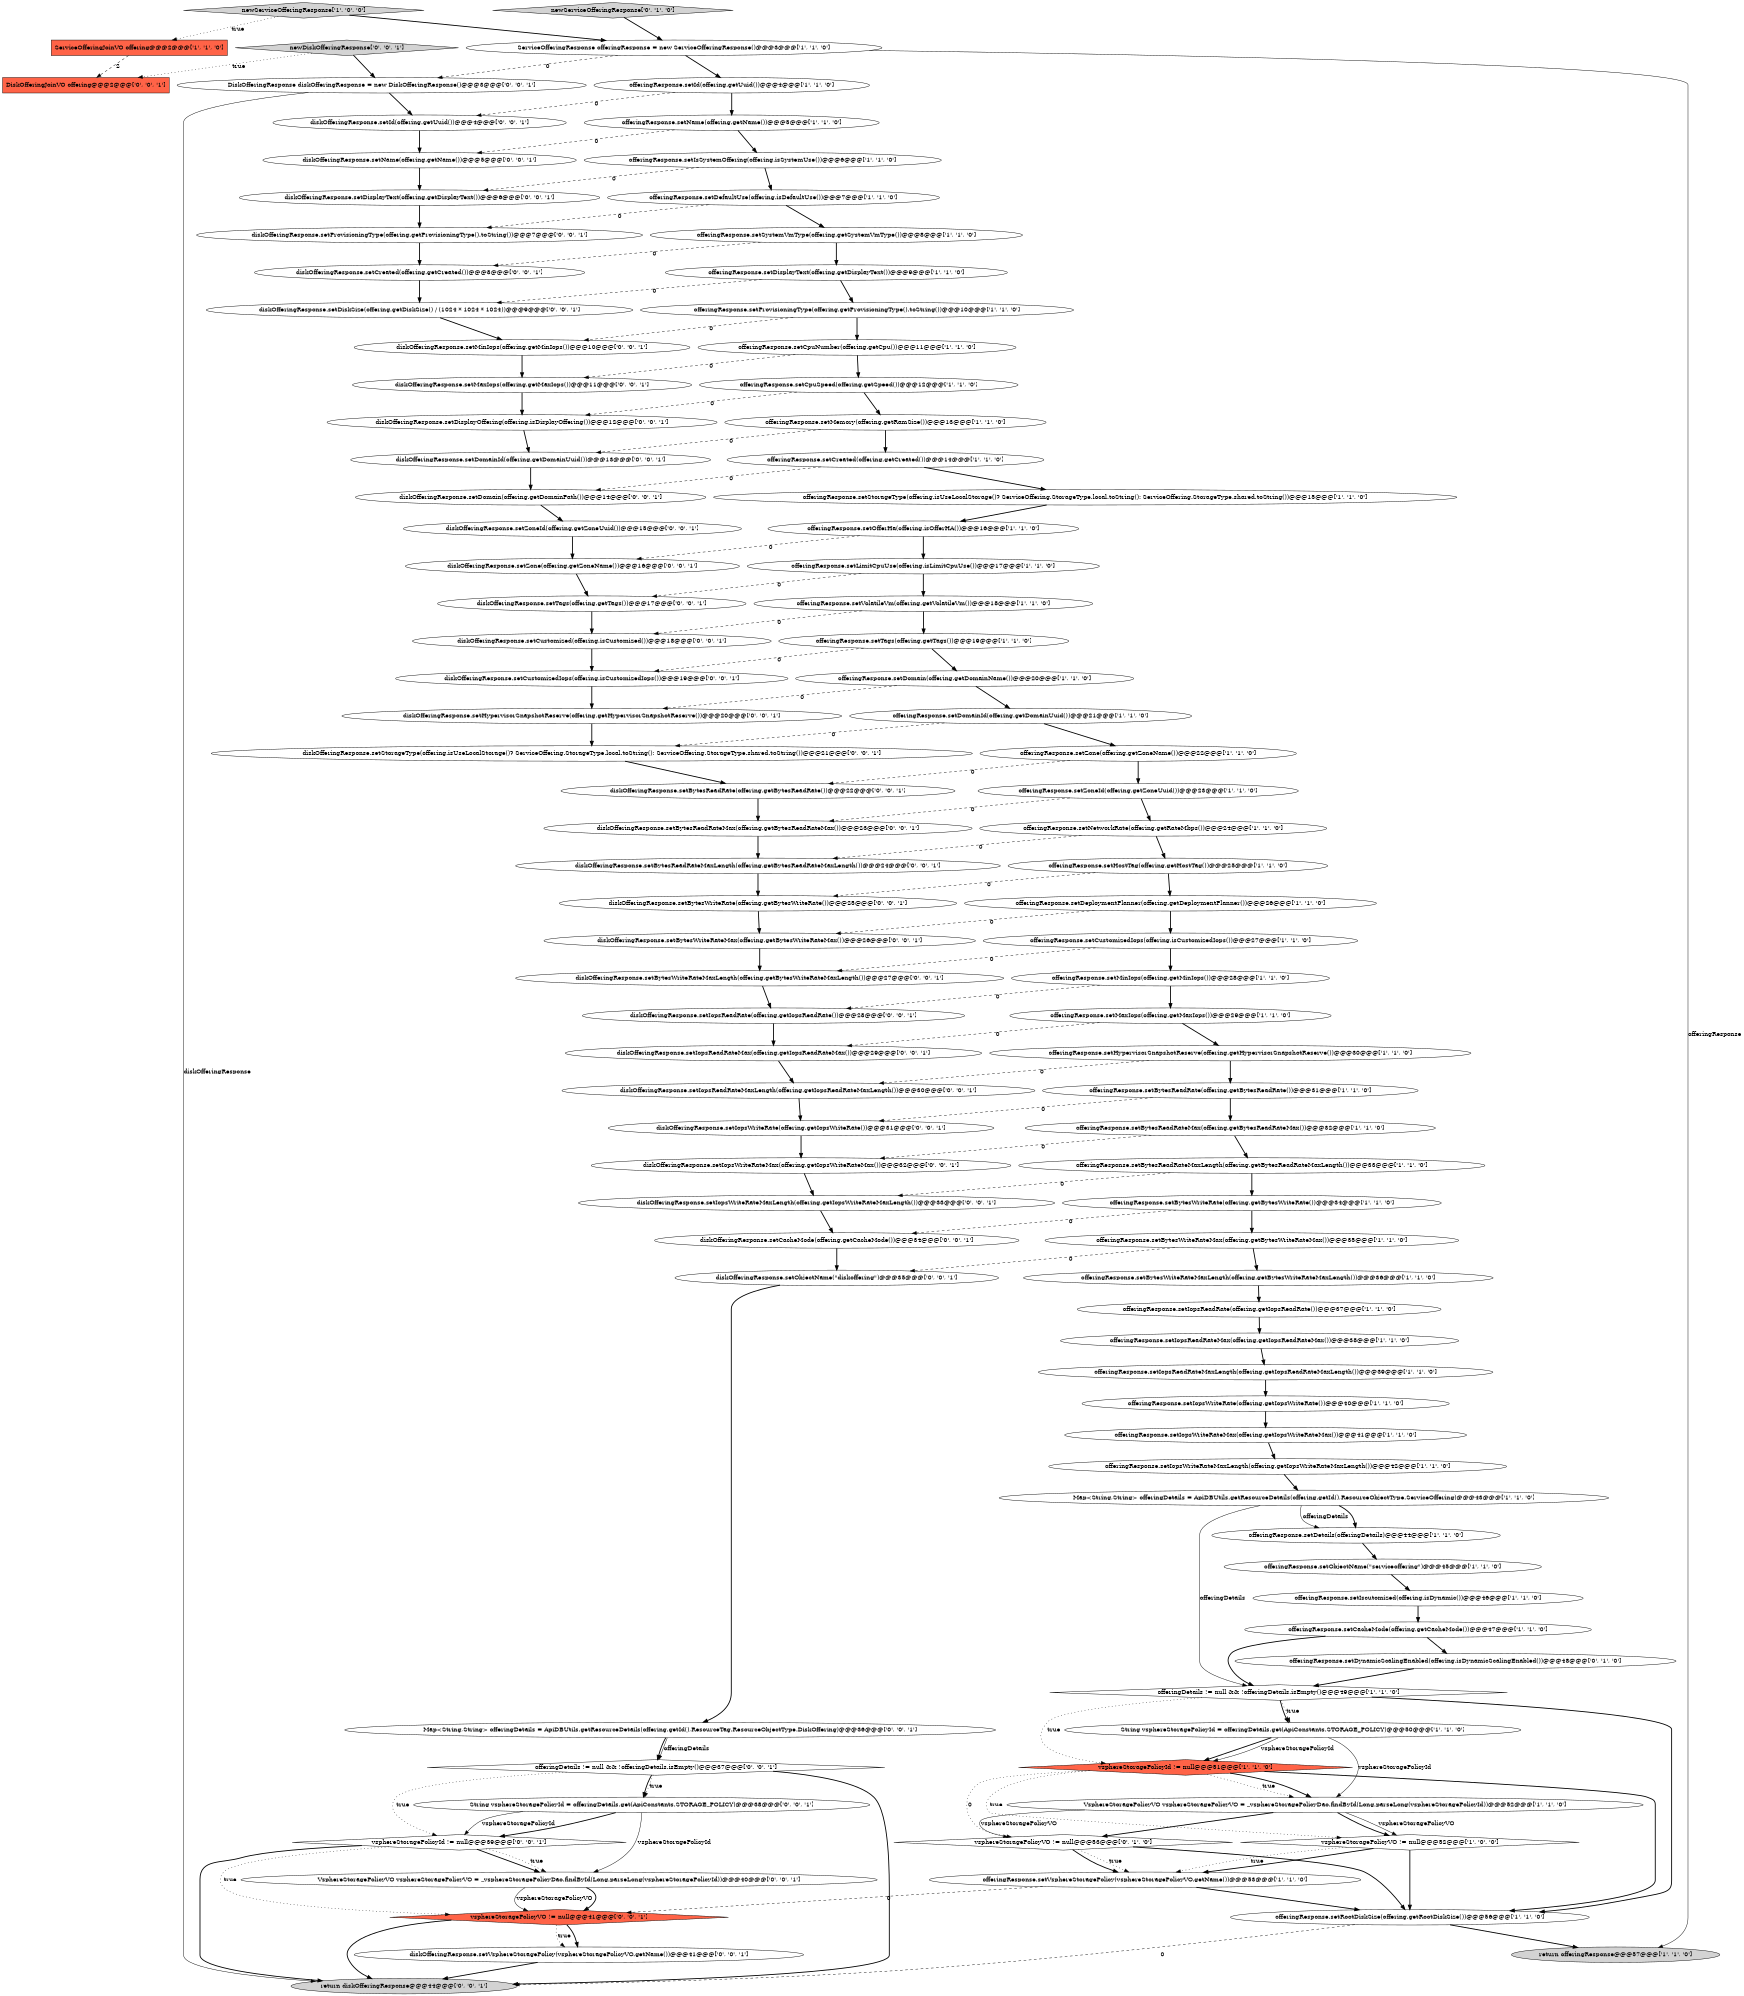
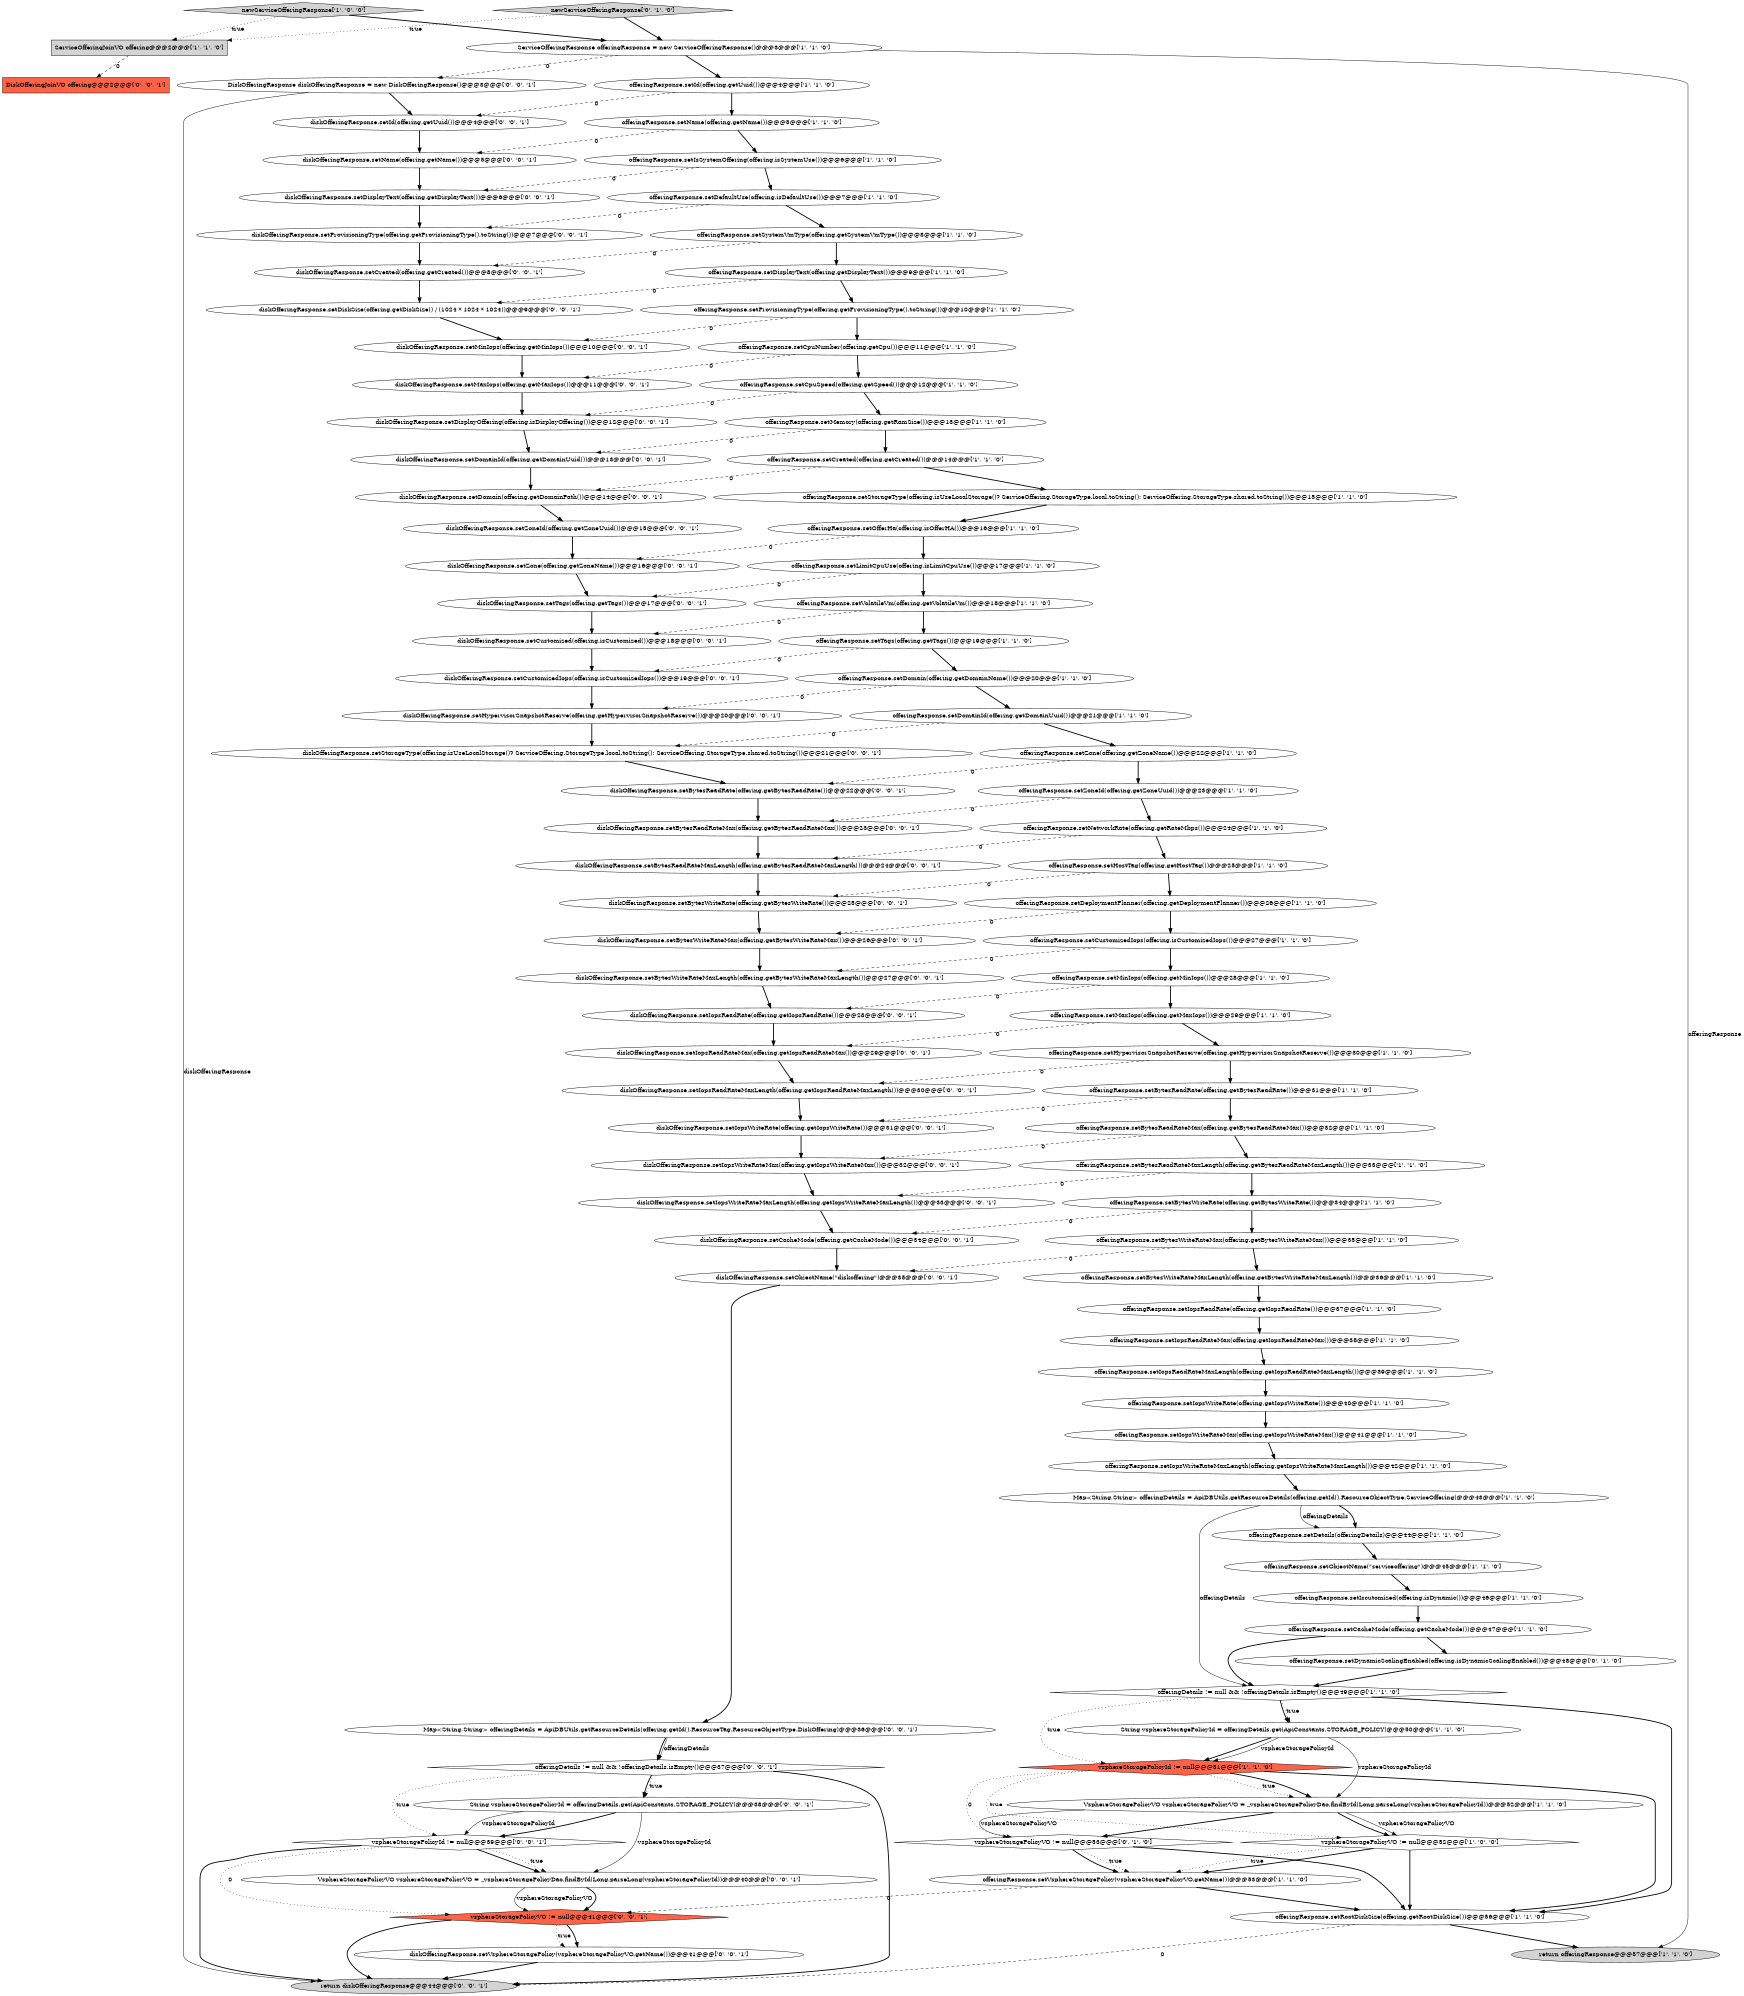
edge "newServiceOfferingResponse['0', '1', '0']" -> "ServiceOfferingJoinVO offering@@@2@@@['1', '1', '0']": added, label "true"
node "ServiceOfferingJoinVO offering@@@2@@@['1', '1', '0']": fillcolor tomato -> lightgray
node "newDiskOfferingResponse['0', '0', '1']": removed
edge "ServiceOfferingJoinVO offering@@@2@@@['1', '1', '0']" -> "DiskOfferingJoinVO offering@@@2@@@['0', '0', '1']": label "2" -> "0"
edge "vsphereStoragePolicyId != null@@@39@@@['0', '0', '1']" -> "vsphereStoragePolicyVO != null@@@41@@@['0', '0', '1']": label "true" -> "0"
